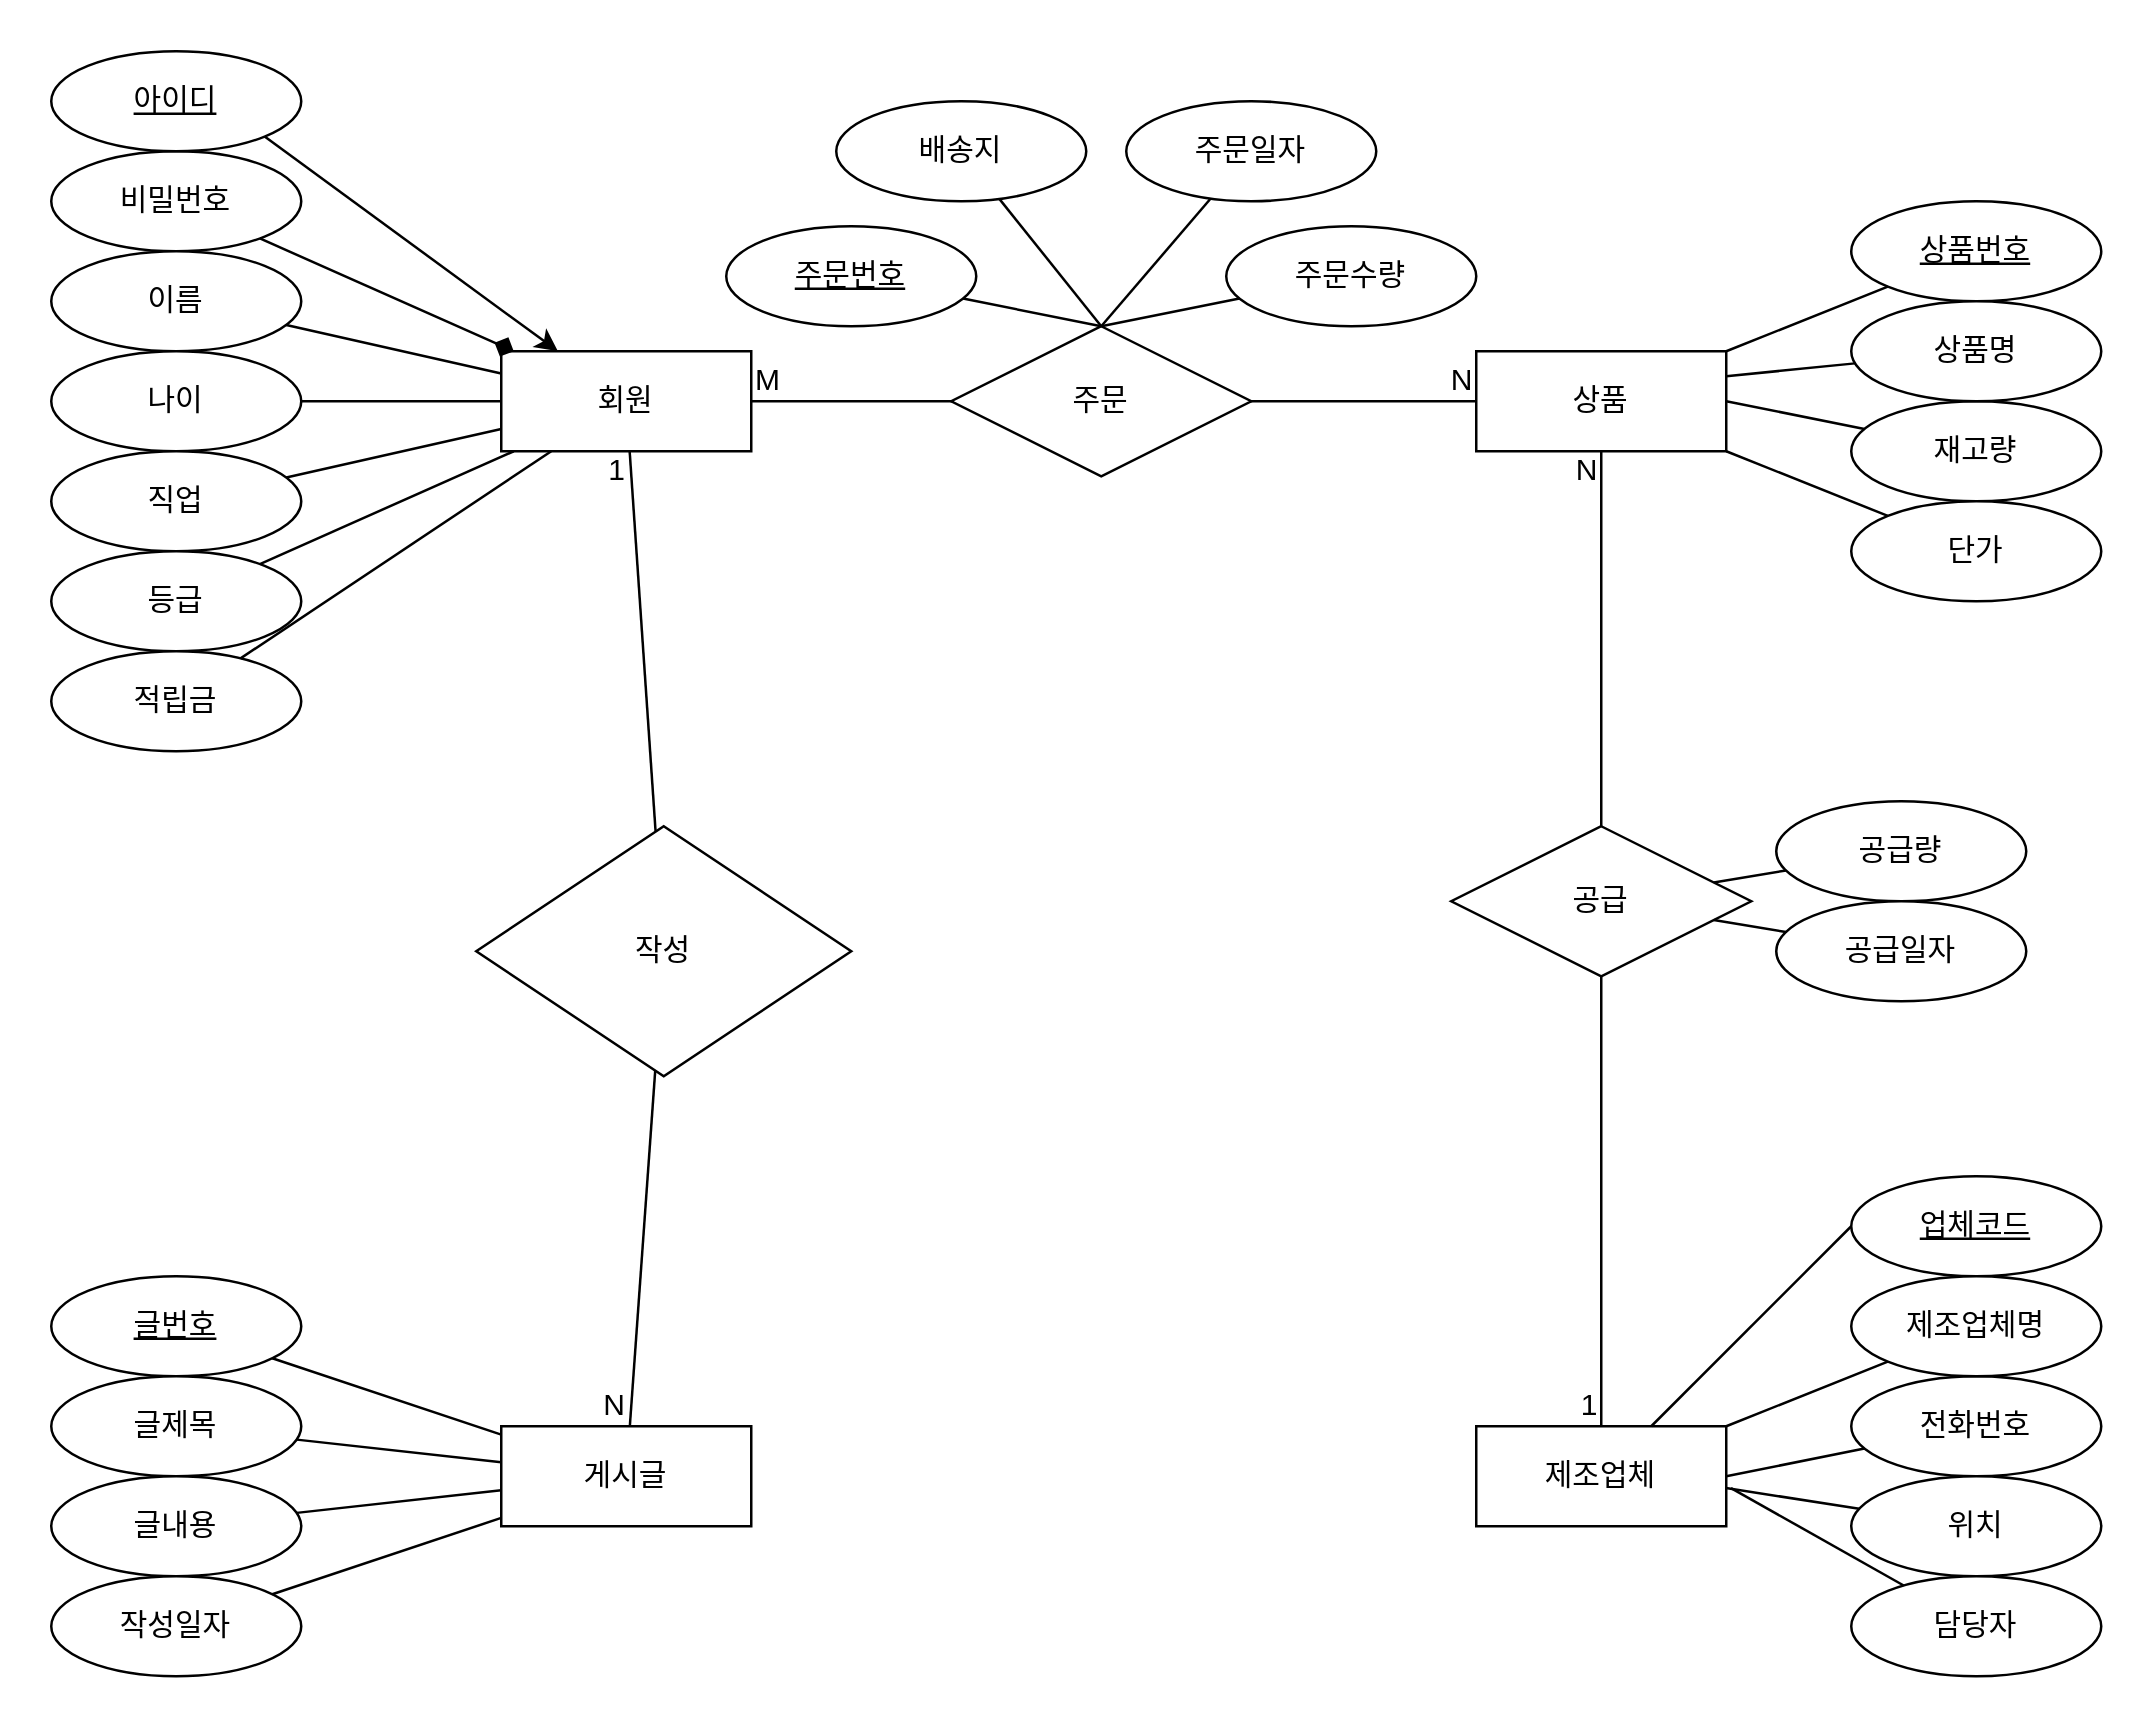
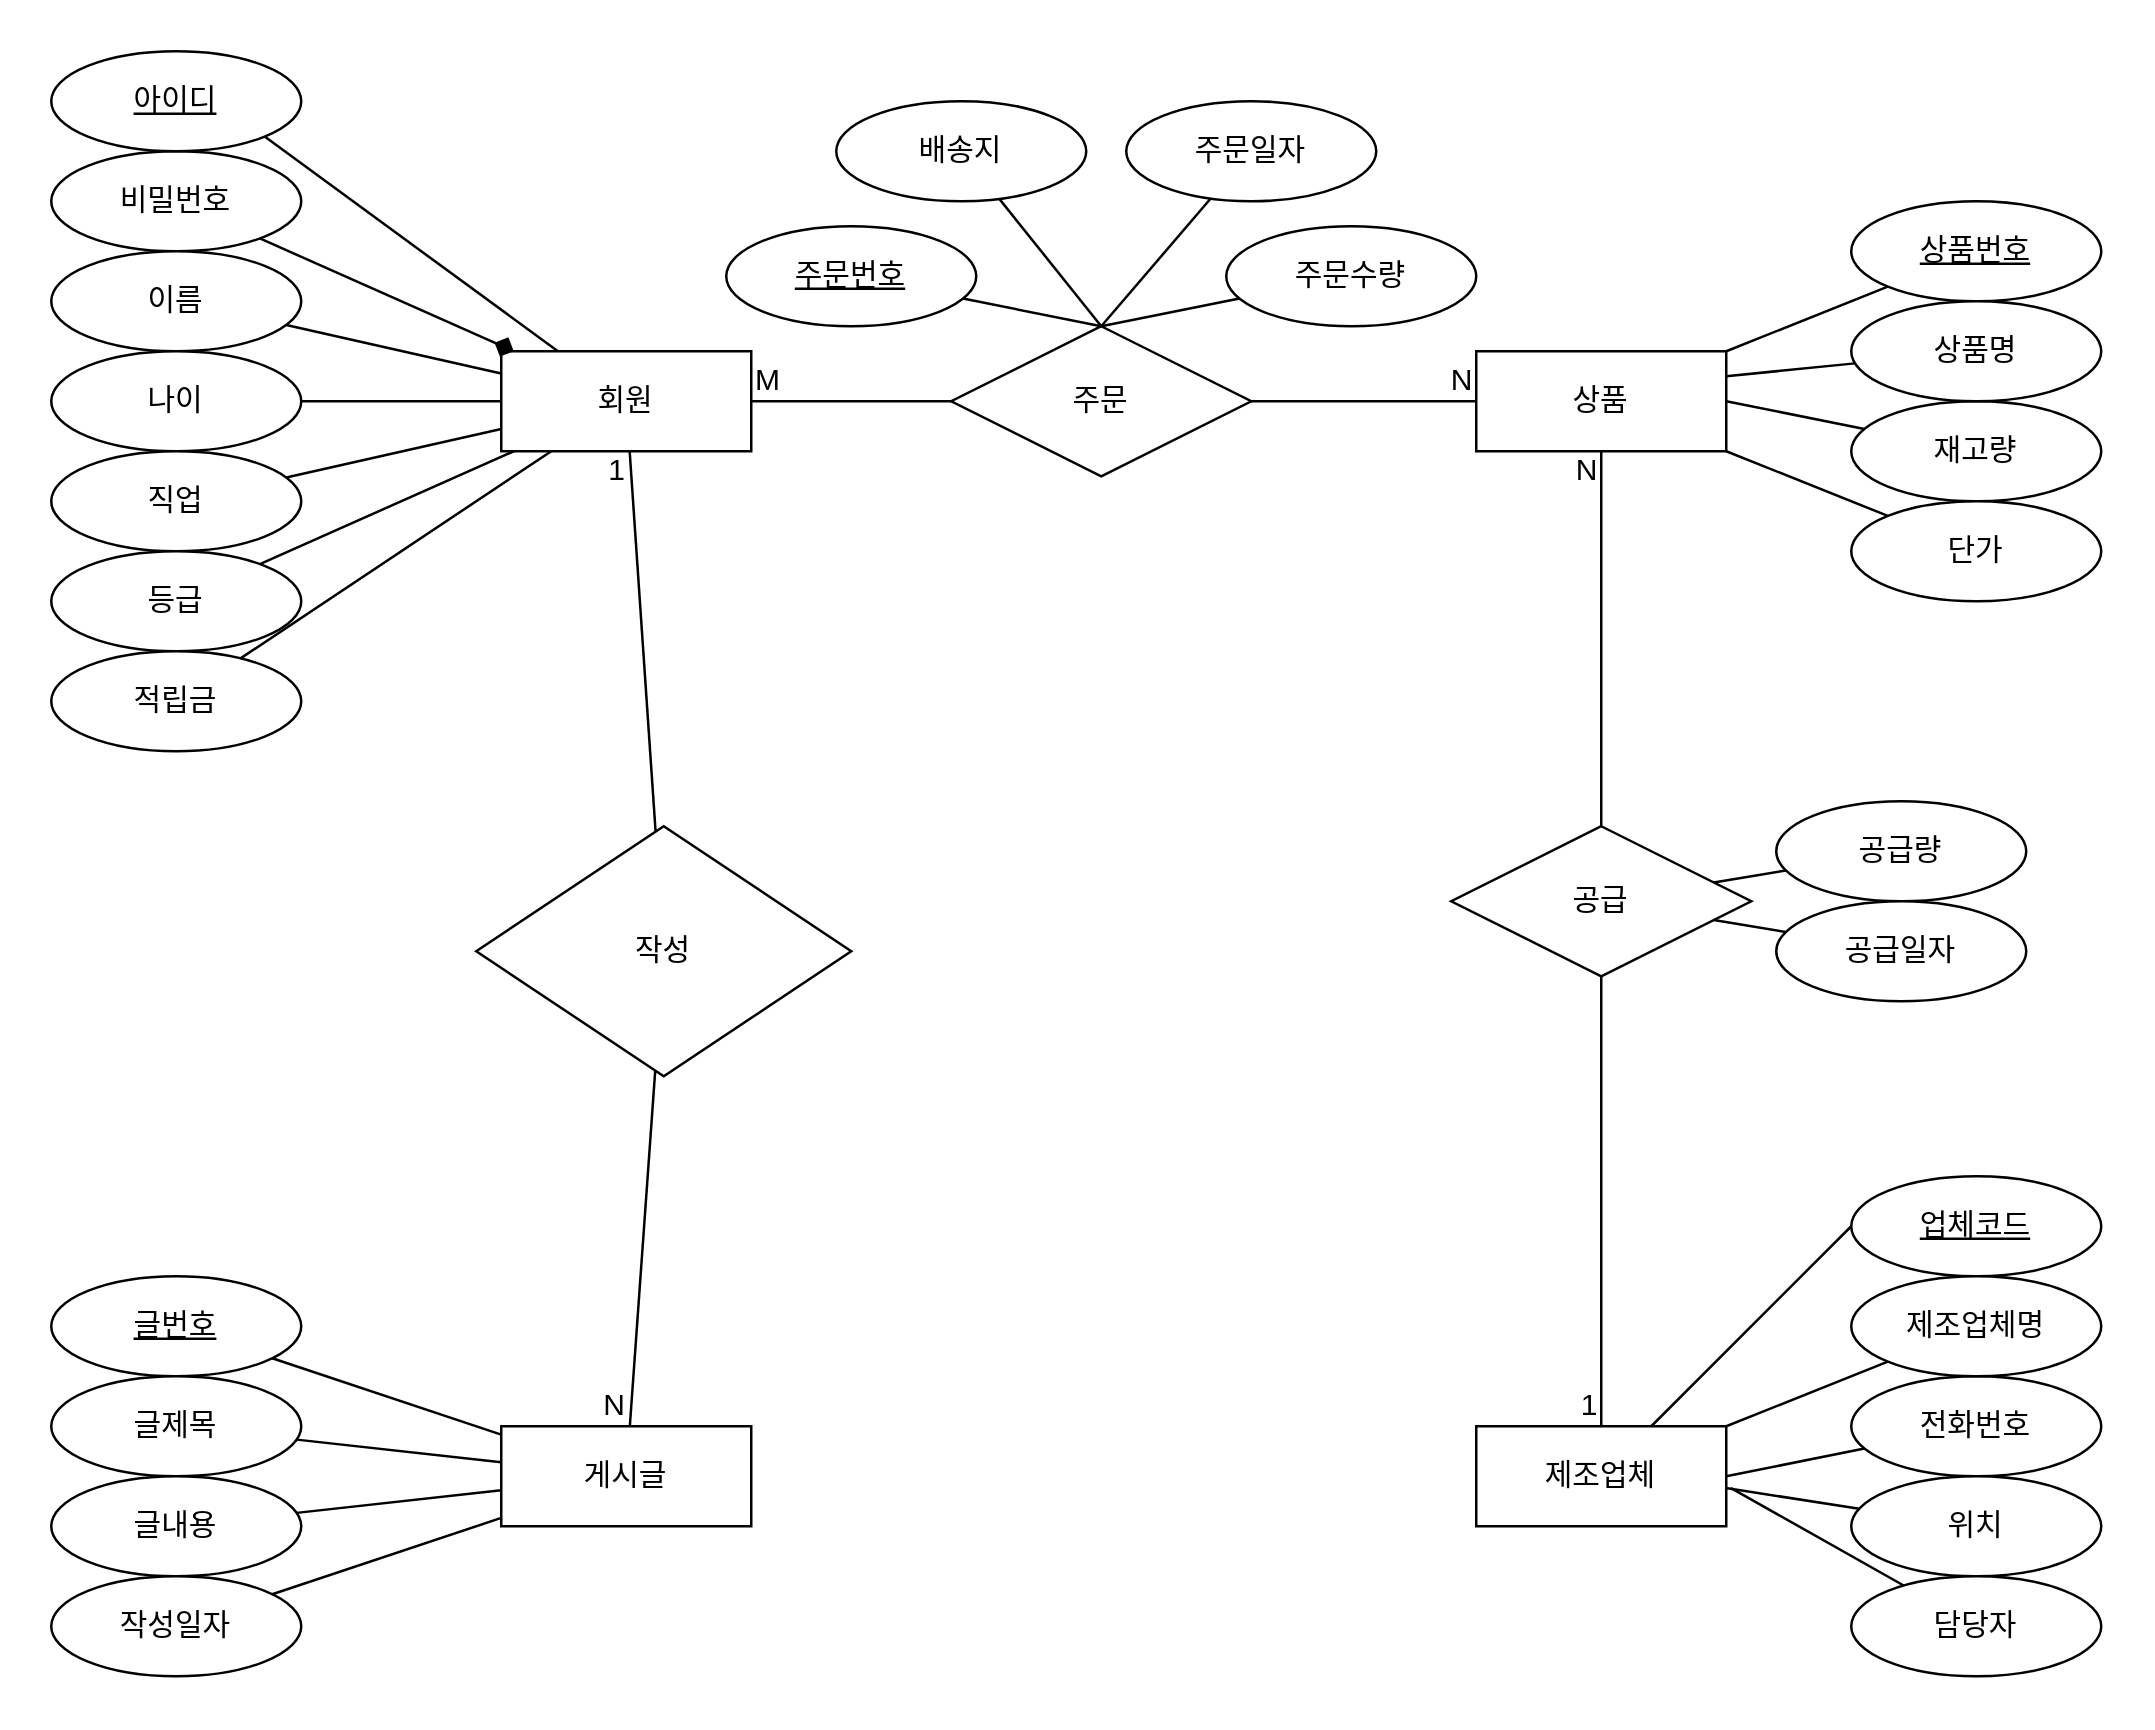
edge "아이디" -> "회원": arrowhead classic -> none
